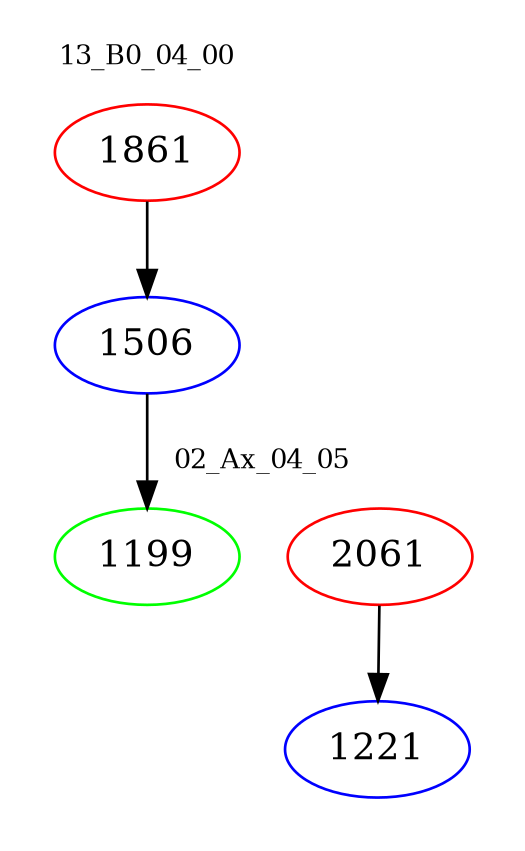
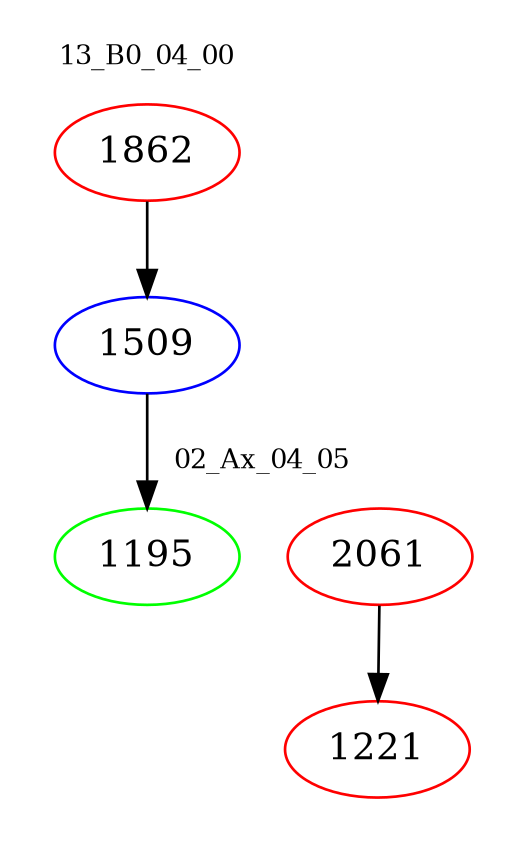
node "1861": label "1861" -> "1862"
node "1506": label "1506" -> "1509"
node "1199": label "1199" -> "1195"
node "1221": color blue -> red
